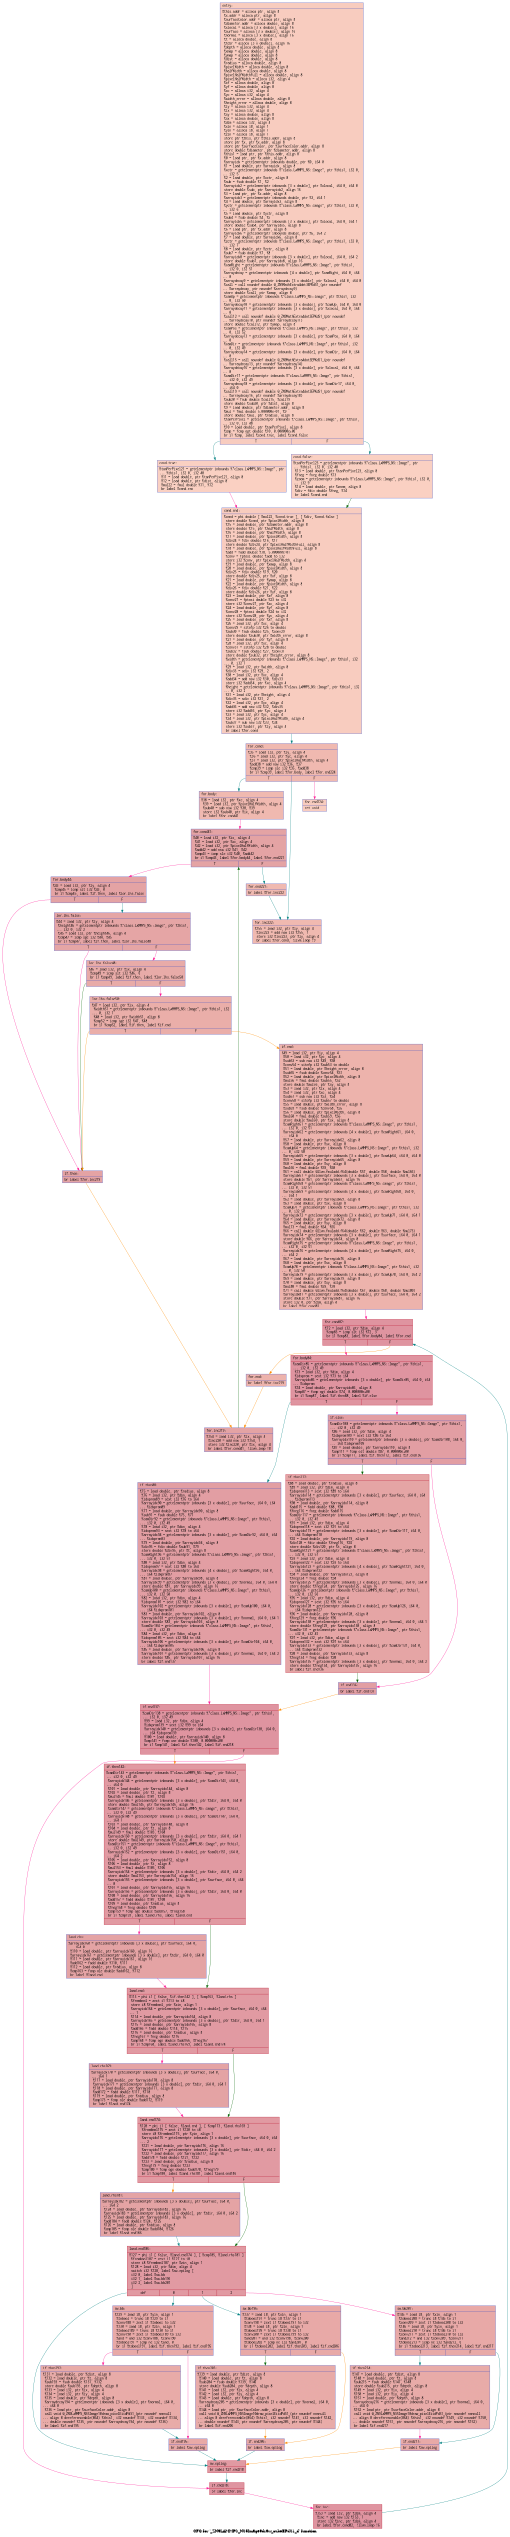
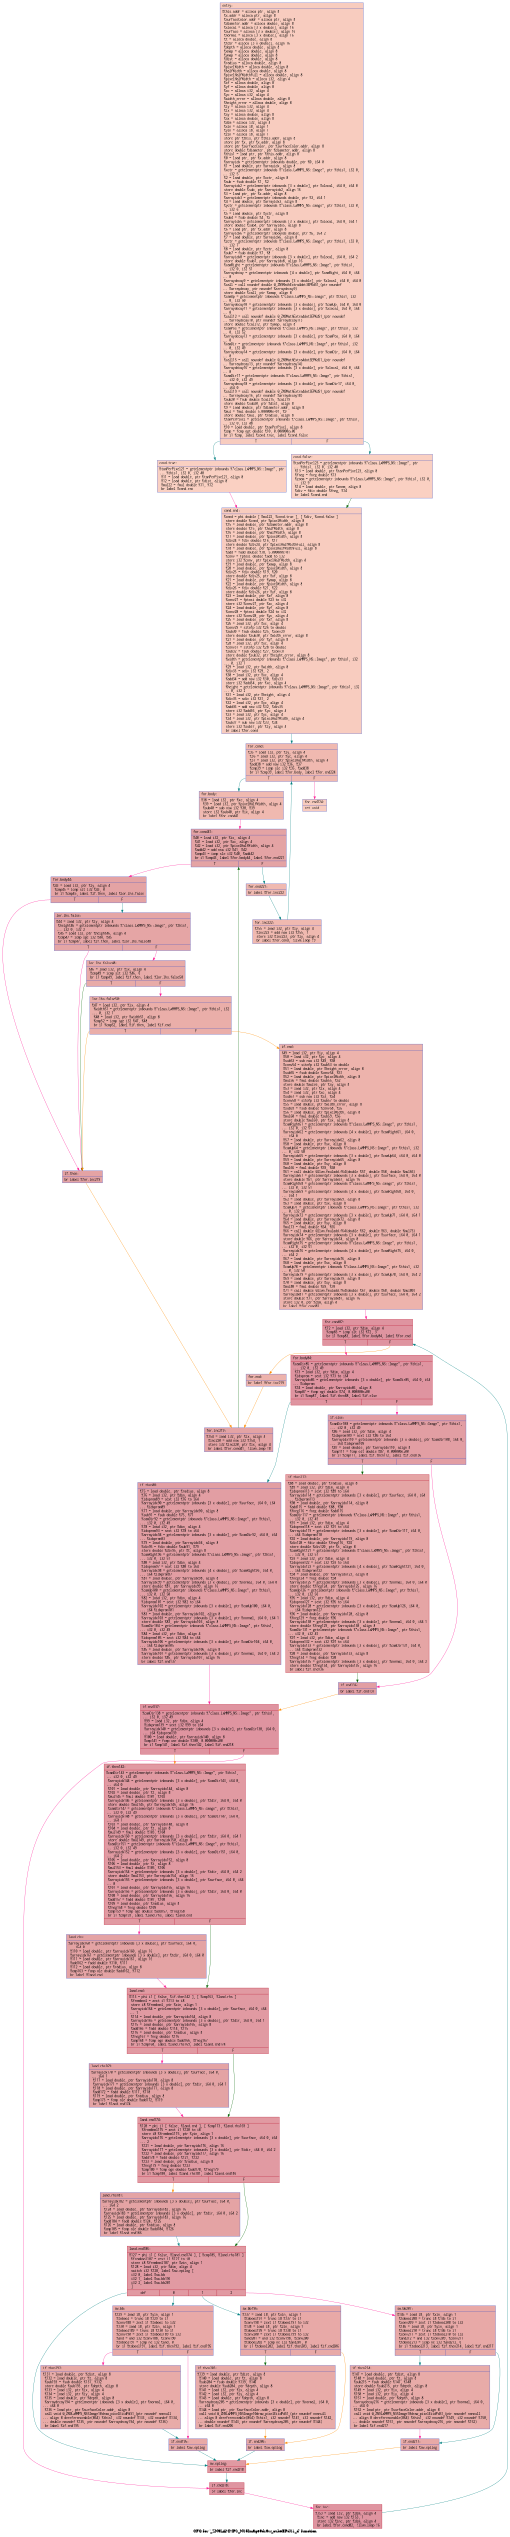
edge "for.cond:" -> "for.inc222:": reversed
